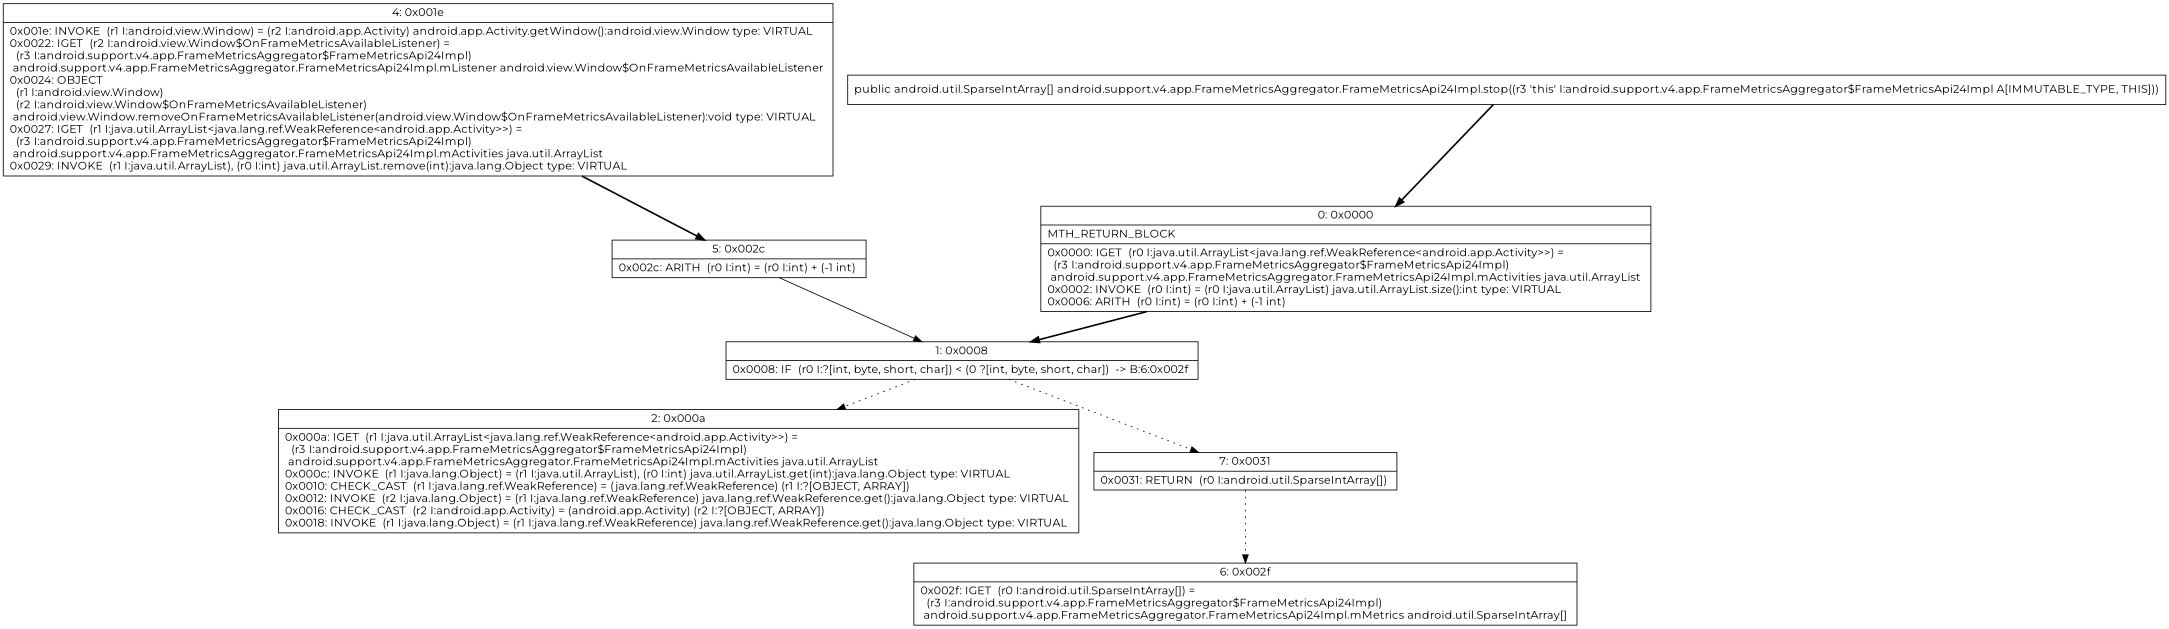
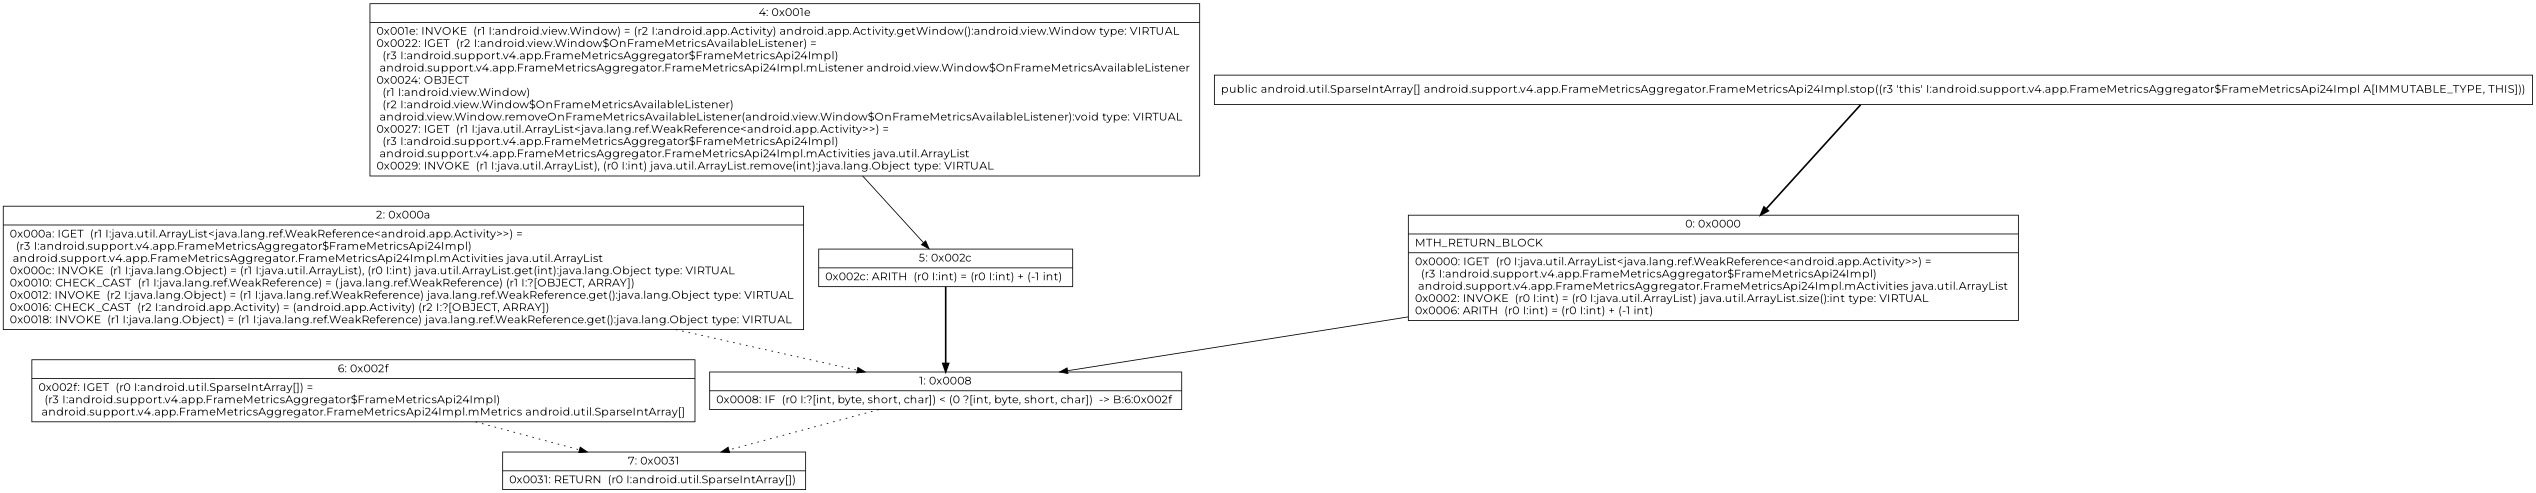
edge "4: 0x001e" -> "5: 0x002c": style bold -> solid
edge "5: 0x002c" -> "1: 0x0008": style solid -> bold
edge "0: 0x0000" -> "1: 0x0008": style bold -> solid
edge "1: 0x0008" -> "2: 0x000a": reversed
edge "7: 0x0031" -> "6: 0x002f": reversed
